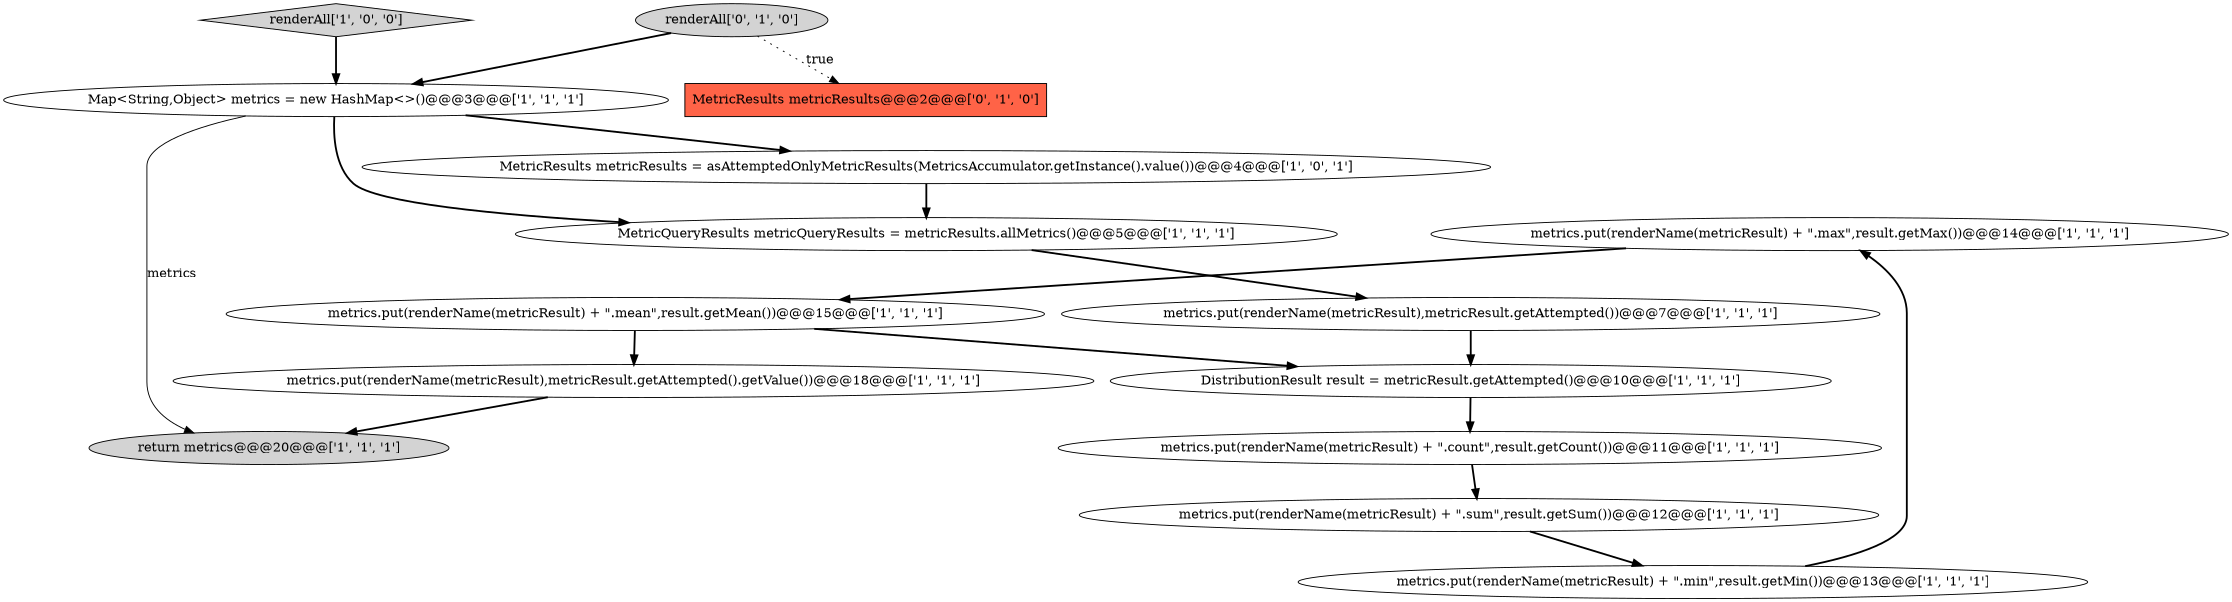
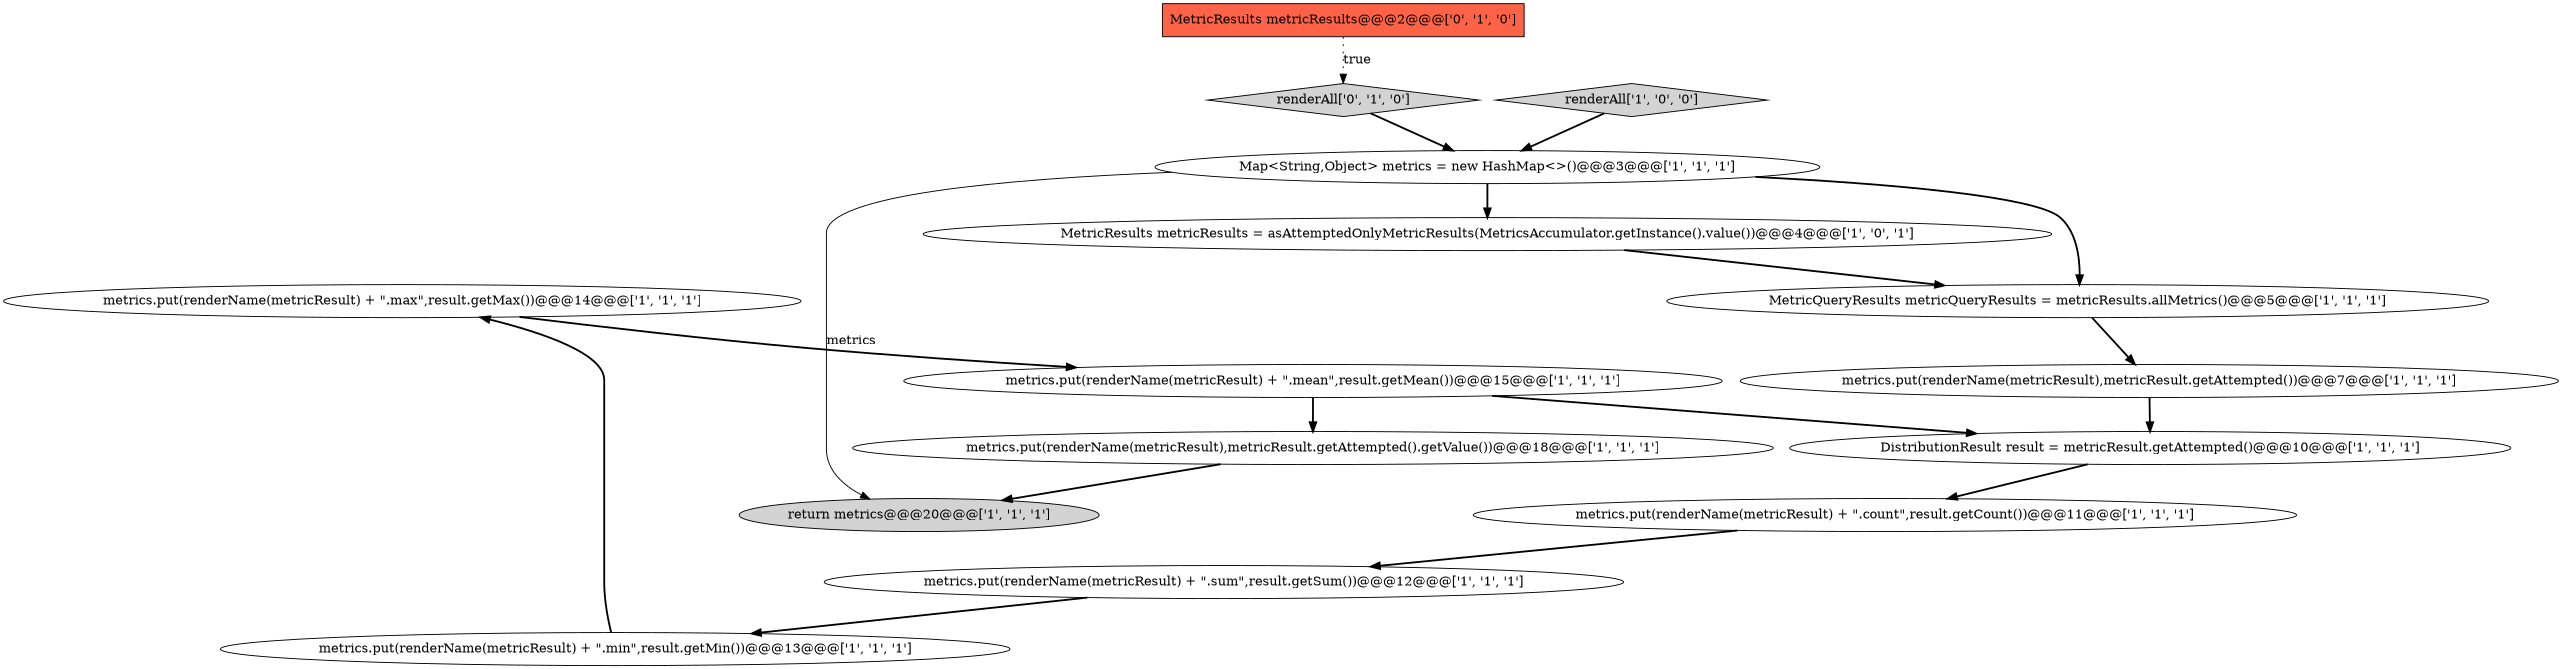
node "renderAll['0', '1', '0']": shape ellipse -> diamond
edge "renderAll['0', '1', '0']" -> "MetricResults metricResults@@@2@@@['0', '1', '0']": reversed
